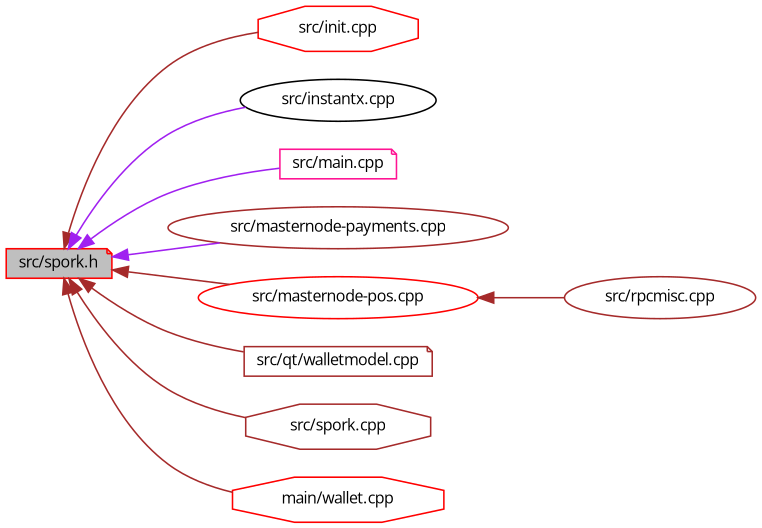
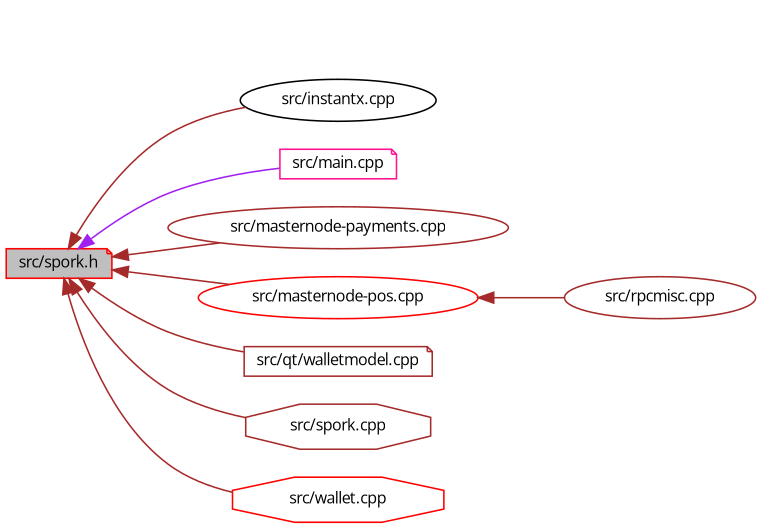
node "src/init.cpp": removed
edge "src/instantx.cpp" -> "src/spork.h": color purple -> brown
edge "src/masternode-payments.cpp" -> "src/spork.h": color purple -> brown
node "main/wallet.cpp": label "main/wallet.cpp" -> "src/wallet.cpp"
